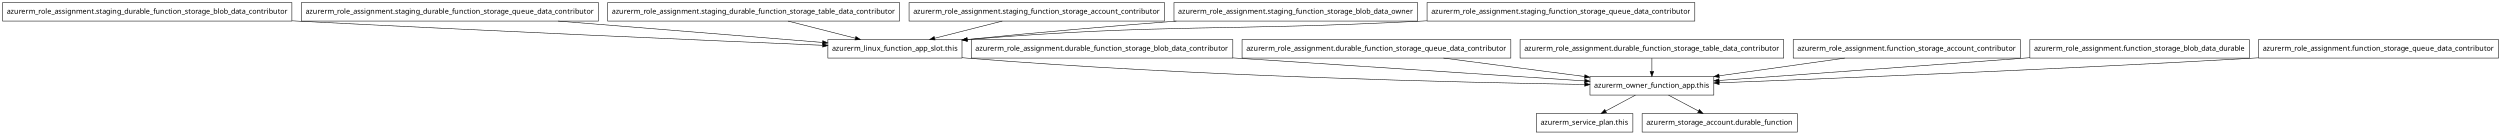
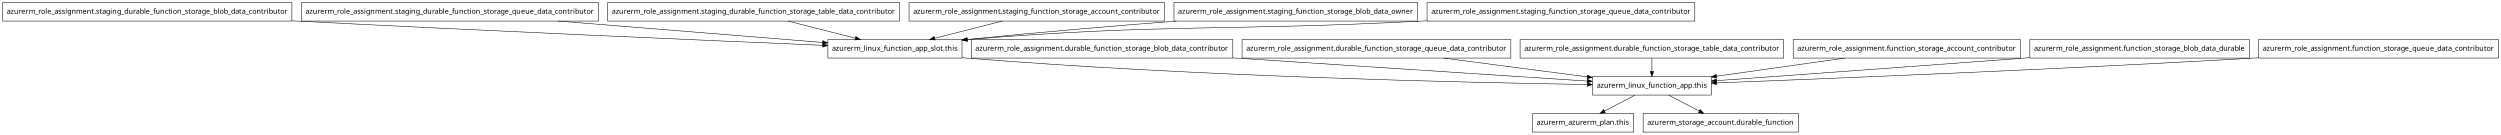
node "azurerm_owner_function_app.this": label "azurerm_owner_function_app.this" -> "azurerm_linux_function_app.this"
node "azurerm_service_plan.this": label "azurerm_service_plan.this" -> "azurerm_azurerm_plan.this"
